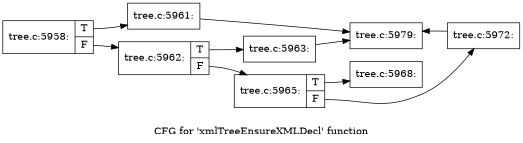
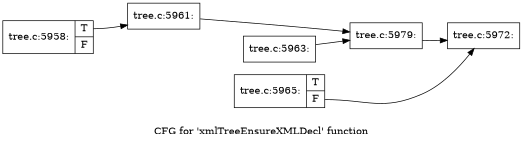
edge "tree.c:5972:" -> "tree.c:5979:": reversed
node "tree.c:5962:": removed
node "tree.c:5968:": removed
